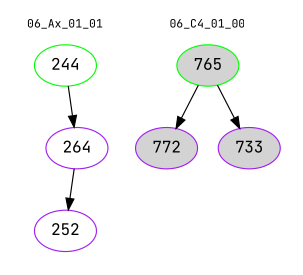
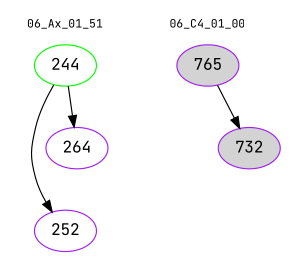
cluster "06_Ax_01_01": label "06_Ax_01_01" -> "06_Ax_01_51"
node "765": color green -> purple
node "772": removed
node "733": label "733" -> "732"
edge "264" -> "252": now "244" -> "252"
